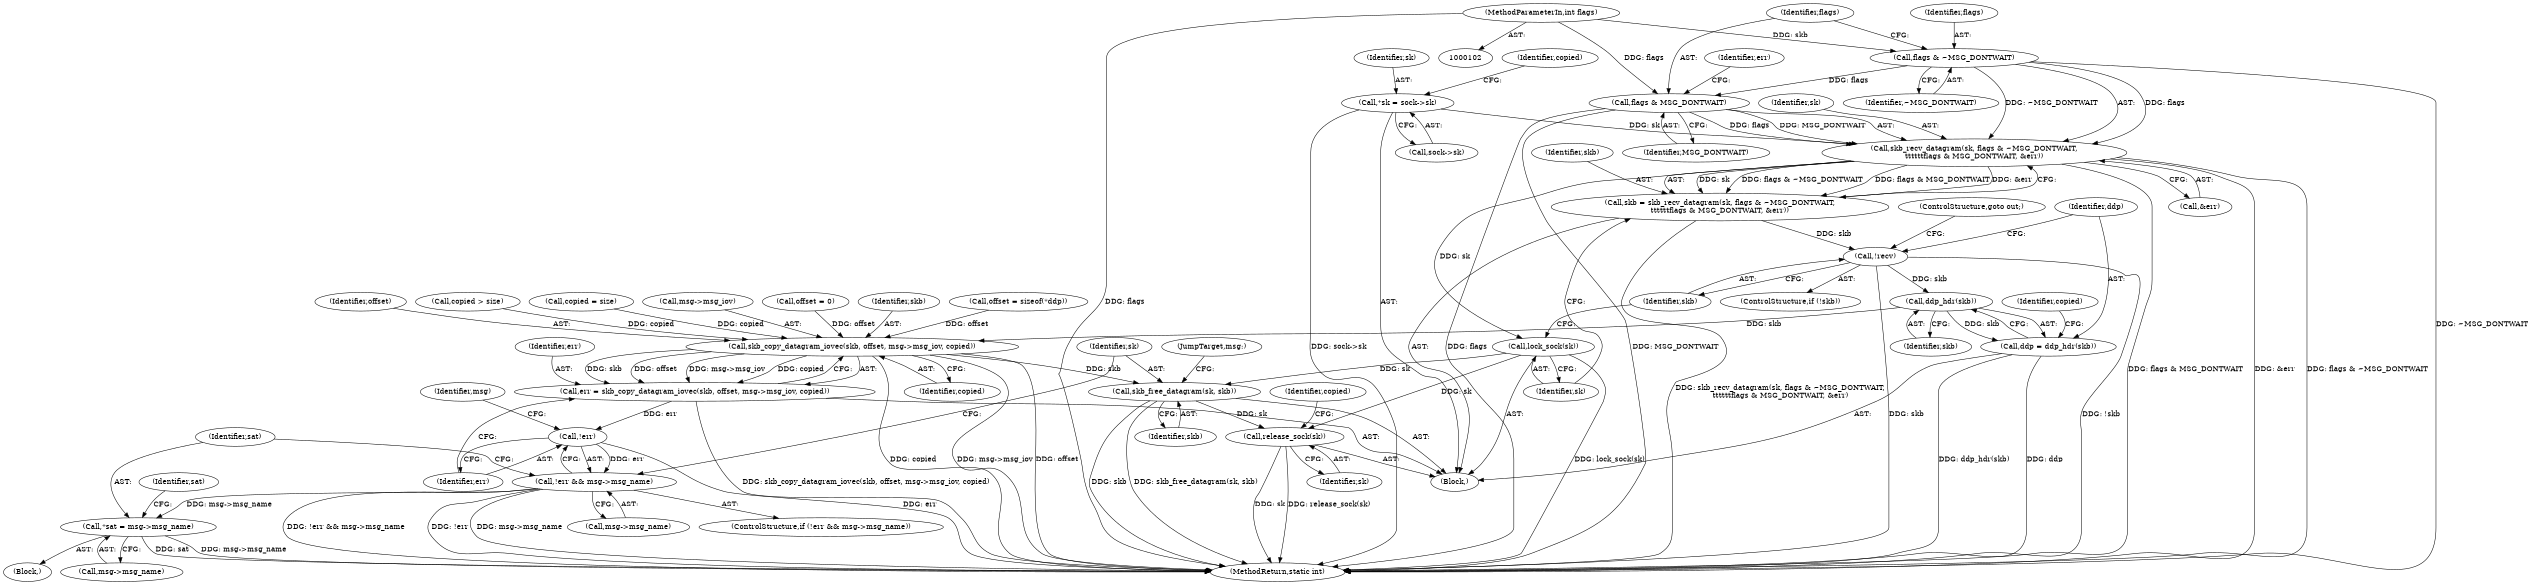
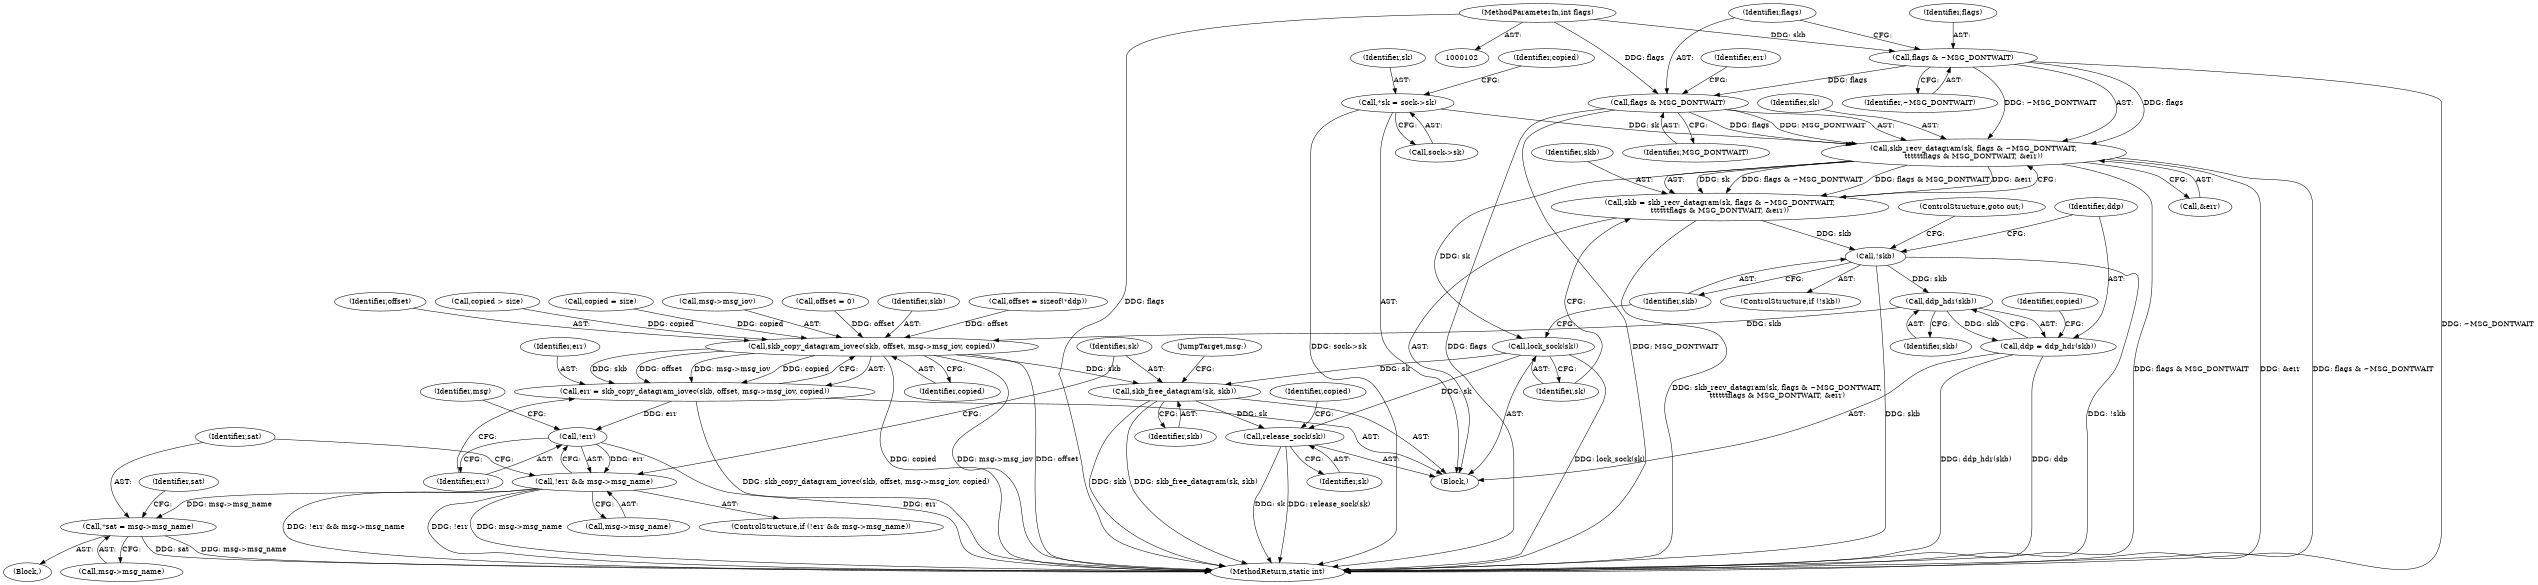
node "(Call,!recv)": label "(Call,!recv)" -> "(Call,!skb)"
